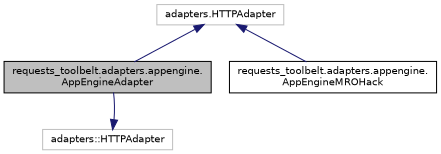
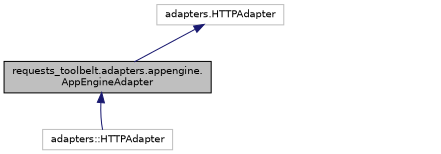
node "requests_toolbelt.adapters.appengine. AppEngineMROHack": removed
edge "requests_toolbelt.adapters.appengine. AppEngineAdapter" -> "adapters::HTTPAdapter": reversed
